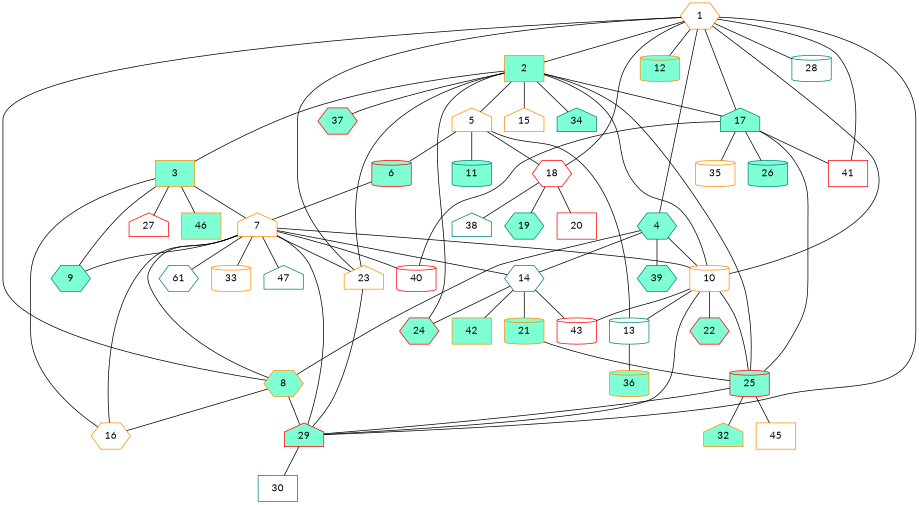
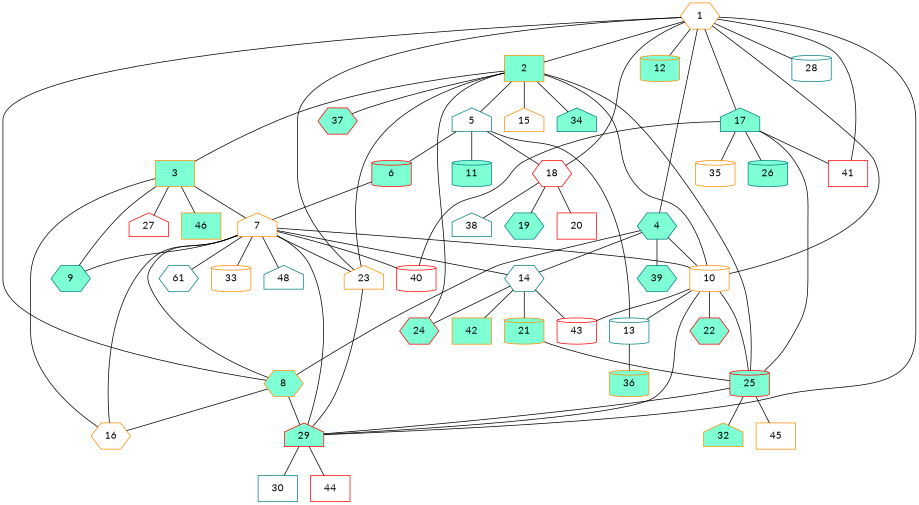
edge "2" -- "17": removed
node "5": color darkorange -> teal
node "47": label "47" -> "48"
node "44": added
